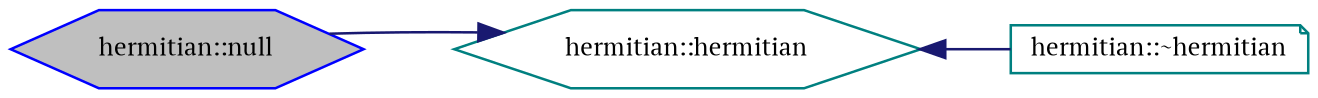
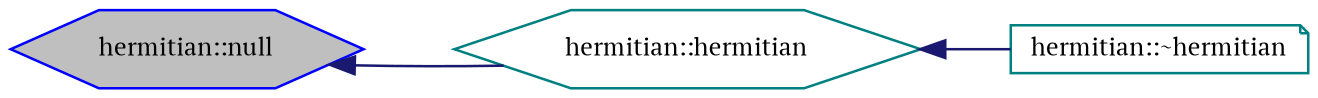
edge "hermitian::null" -> "hermitian::hermitian": reversed
